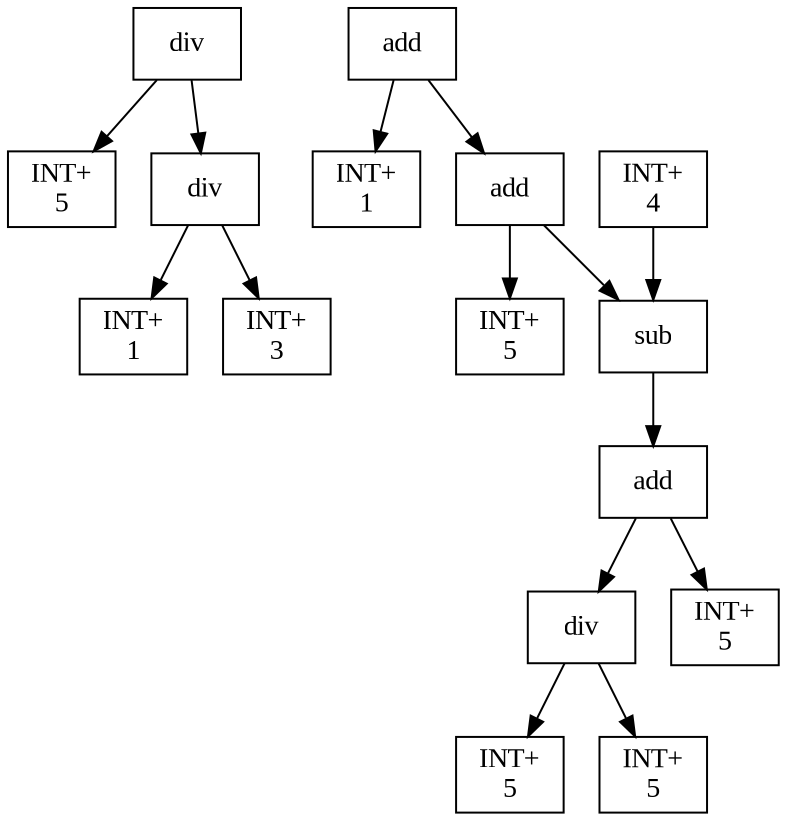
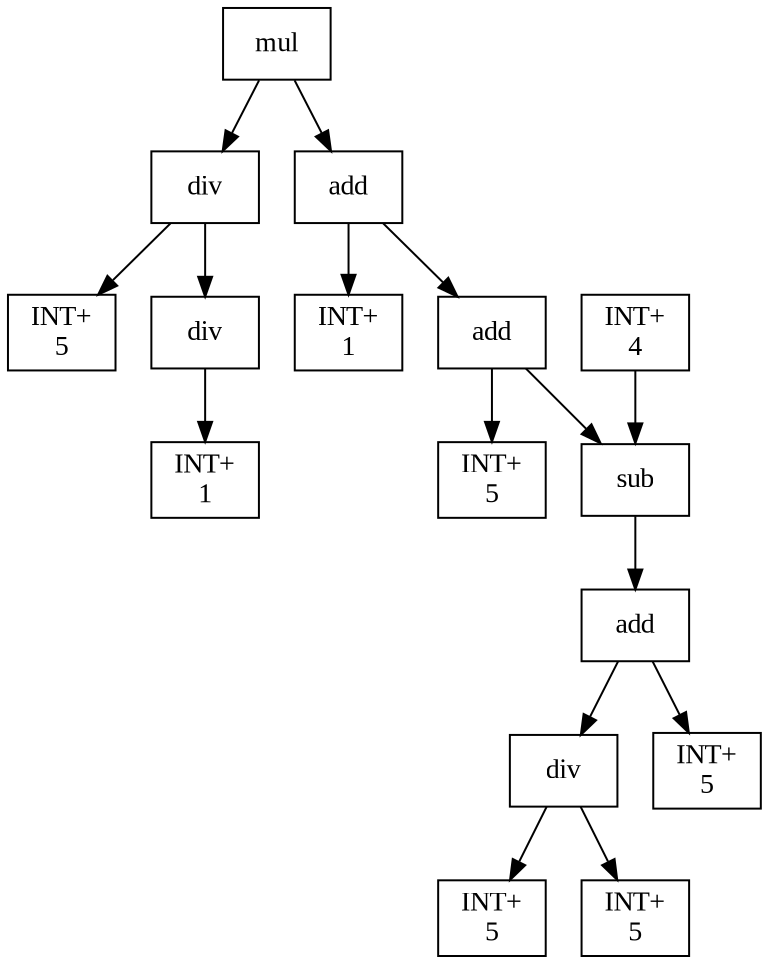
node "mul": added
node "INT+ 3": removed
